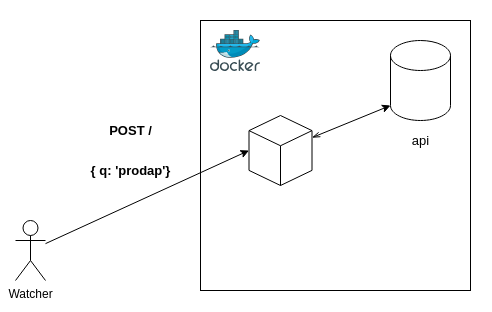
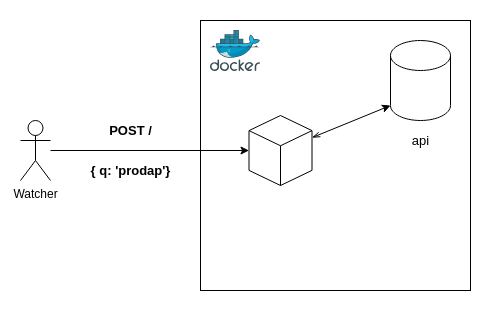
node "Watcher": moved (31, 251) -> (36, 151)
